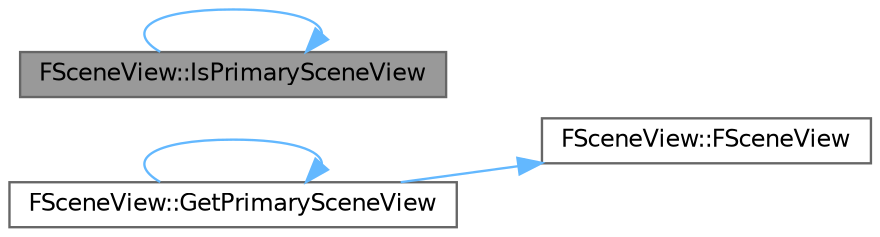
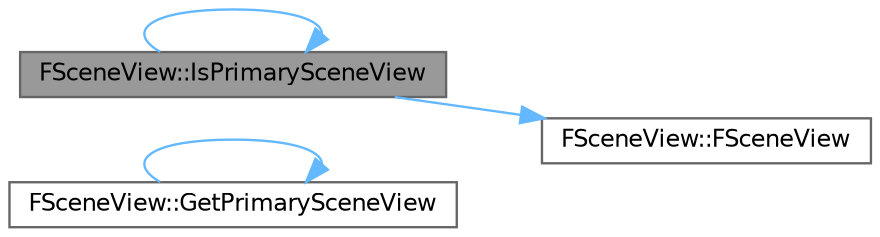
edge "FSceneView::GetPrimarySceneView" -> "FSceneView::FSceneView": now "FSceneView::IsPrimarySceneView" -> "FSceneView::FSceneView"
